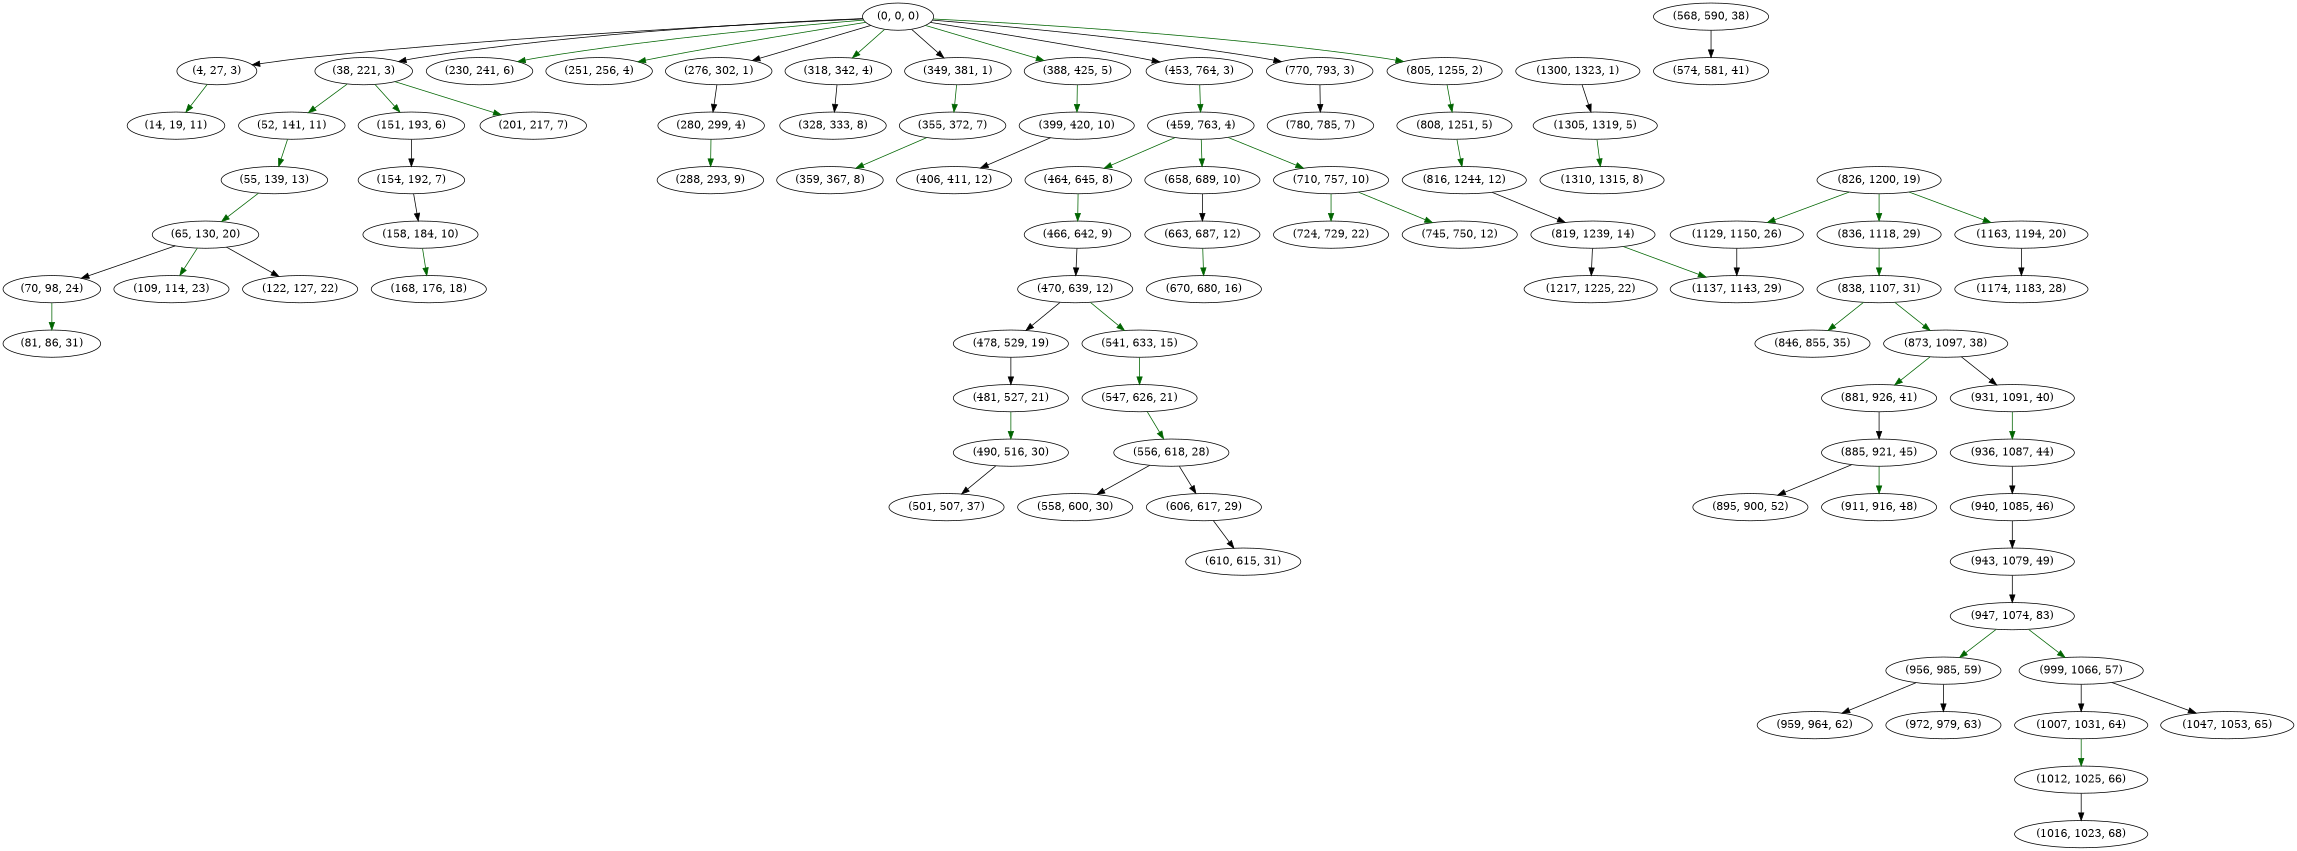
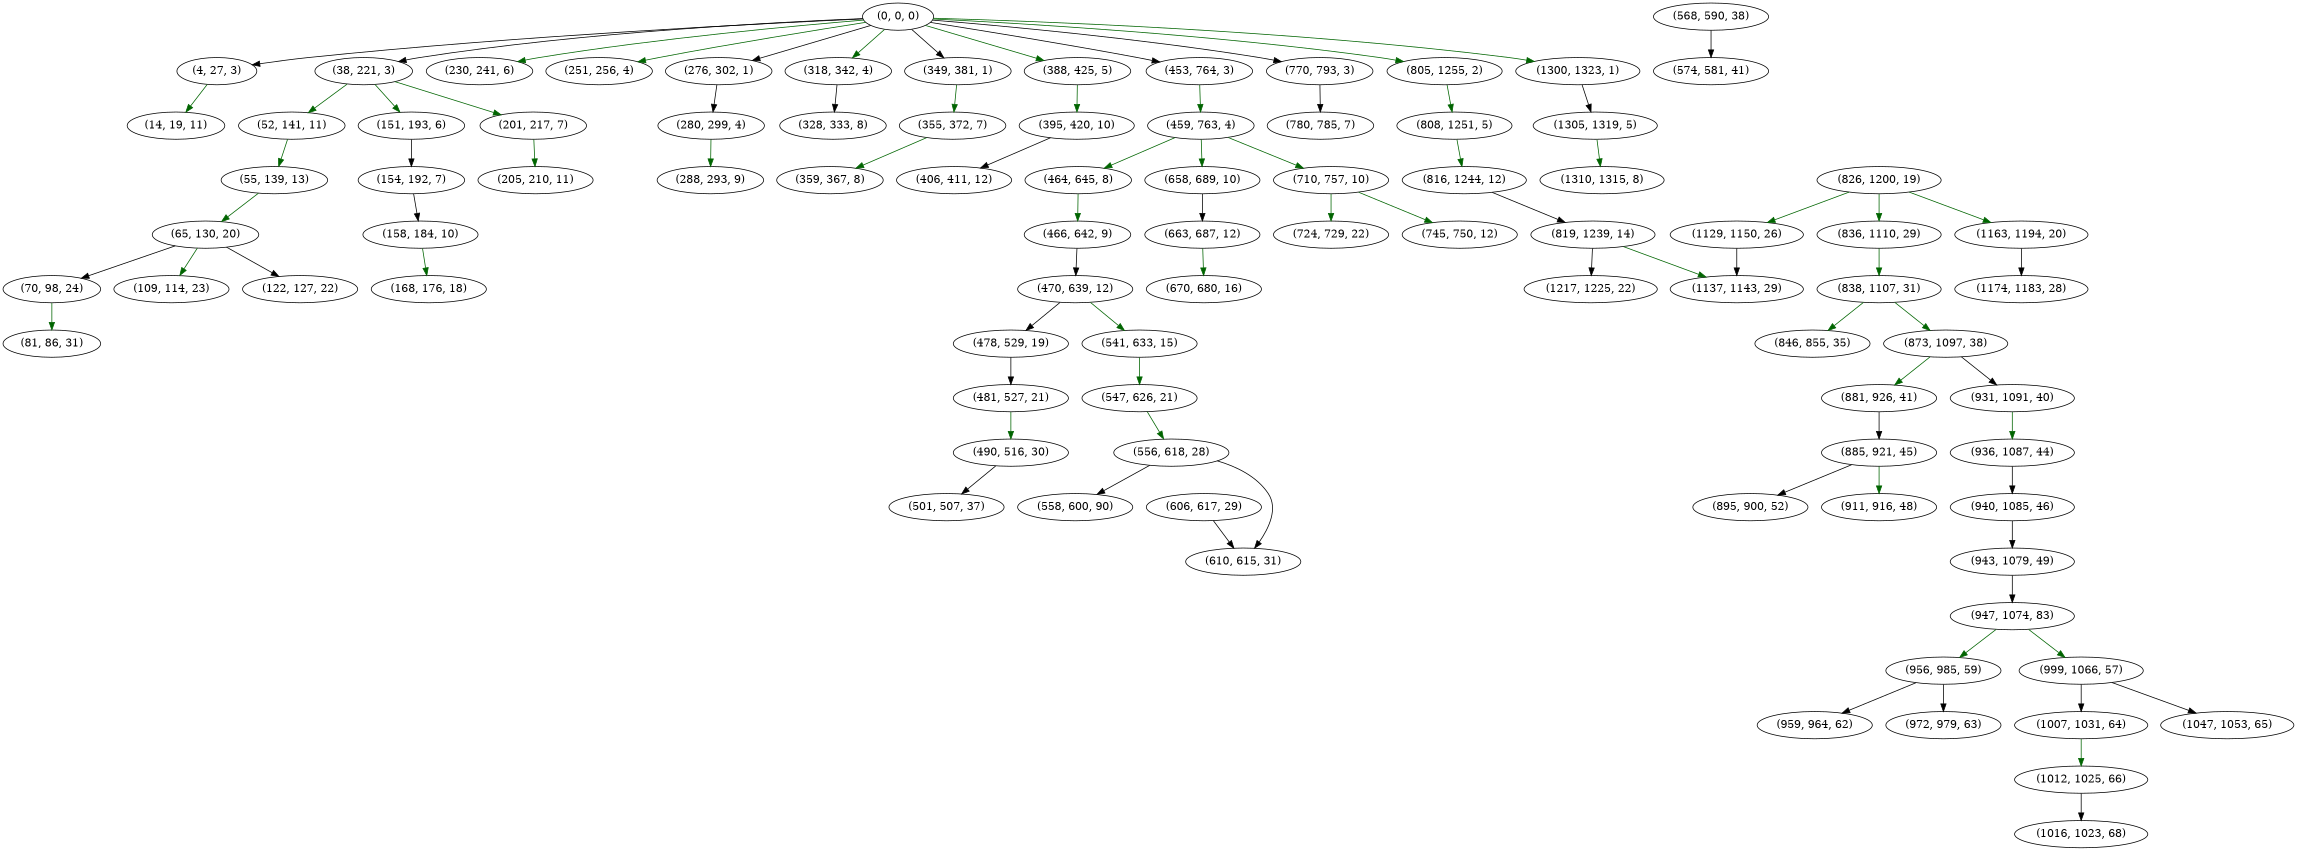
edge "(0, 0, 0)" -> "(1300, 1323, 1)": added
node "(399, 420, 10)": label "(399, 420, 10)" -> "(395, 420, 10)"
node "(205, 210, 11)": added
node "(836, 1118, 29)": label "(836, 1118, 29)" -> "(836, 1110, 29)"
edge "(556, 618, 28)" -> "(606, 617, 29)": now "(556, 618, 28)" -> "(610, 615, 31)"
node "(558, 600, 30)": label "(558, 600, 30)" -> "(558, 600, 90)"
